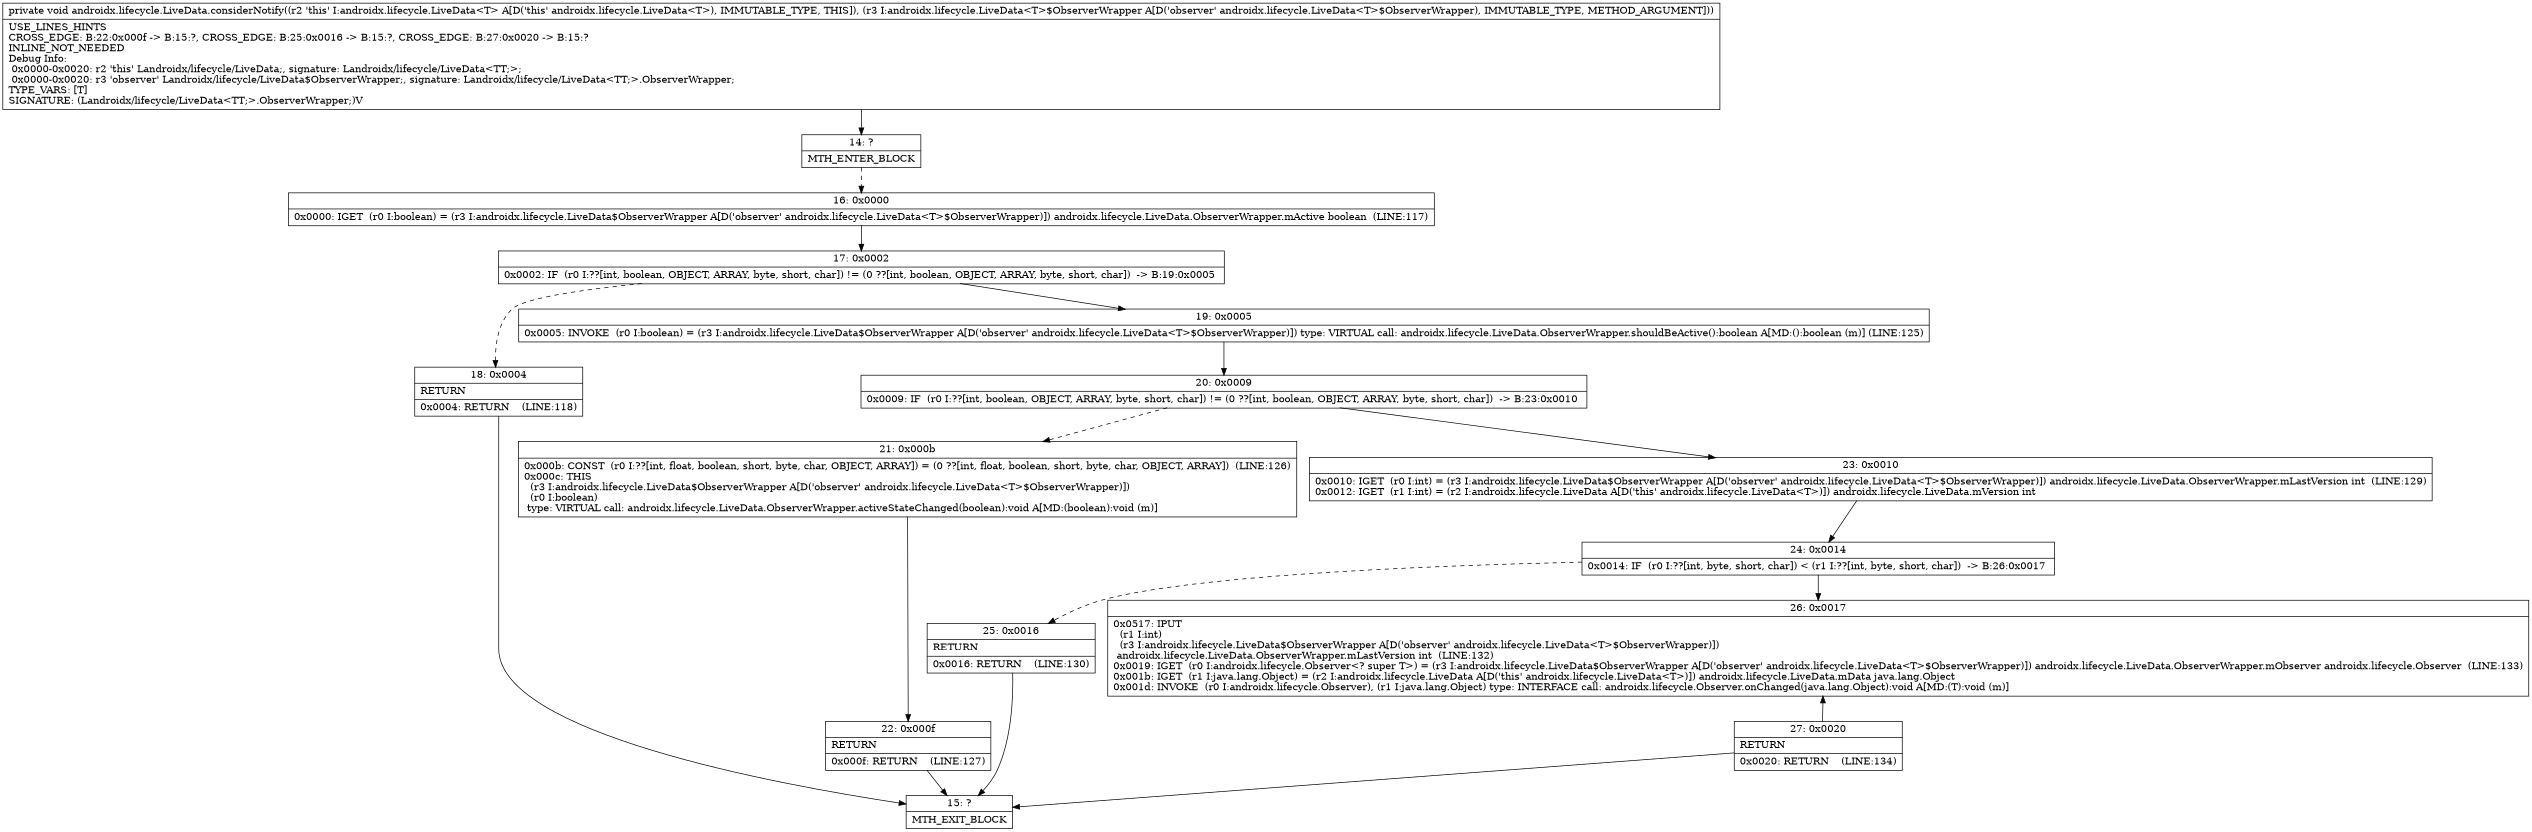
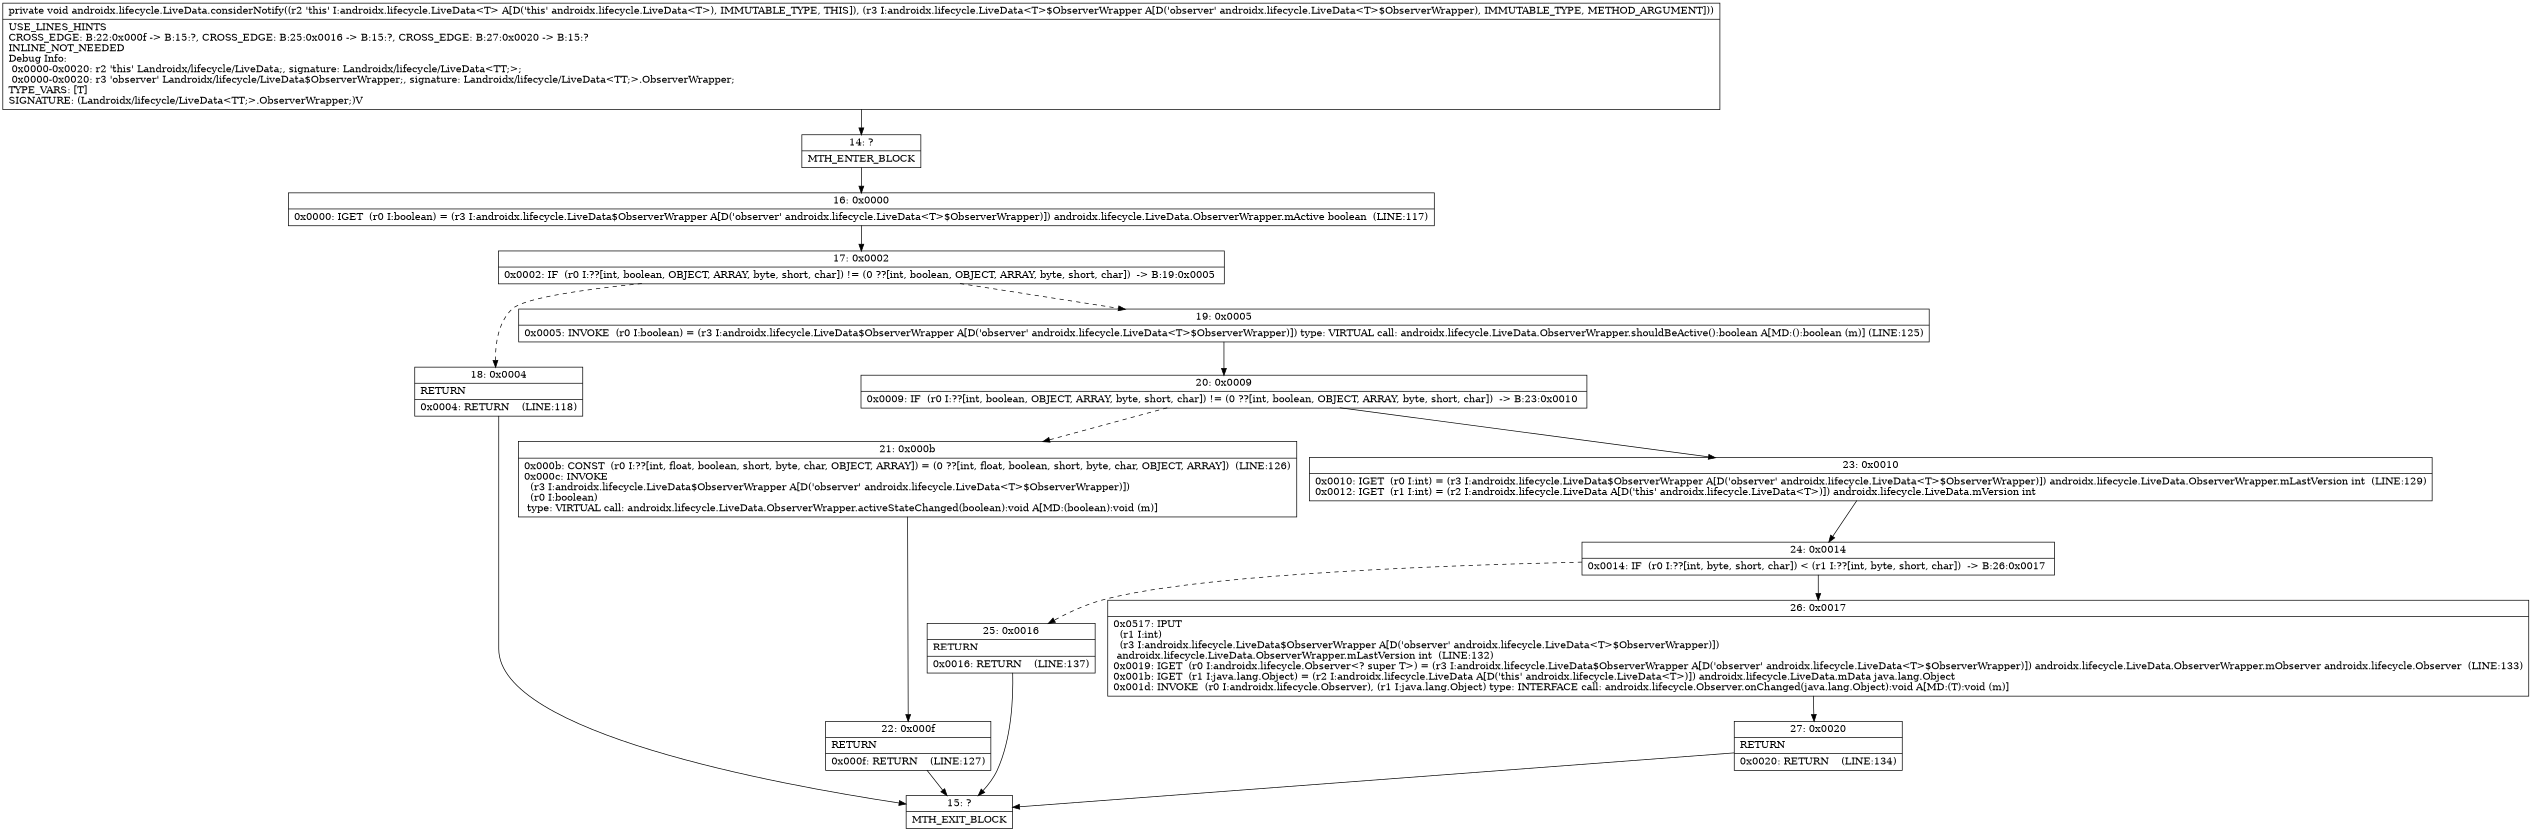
edge "14: ?" -> "16: 0x0000": style dashed -> solid
edge "17: 0x0002" -> "19: 0x0005": style solid -> dashed
node "21: 0x000b": text "0x000c: THIS" -> "0x000c: INVOKE"
node "25: 0x0016": text "0x0016: RETURN    (LINE:130)" -> "0x0016: RETURN    (LINE:137)"
edge "27: 0x0020" -> "26: 0x0017": reversed
